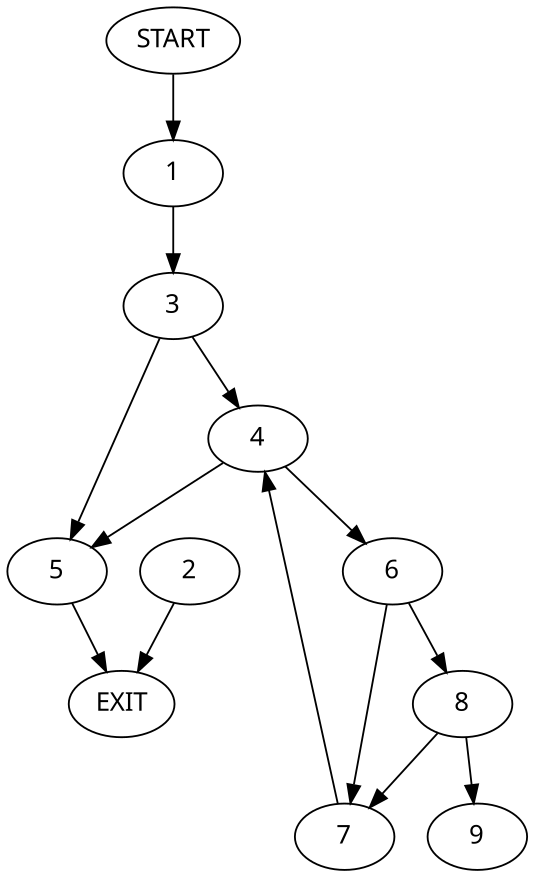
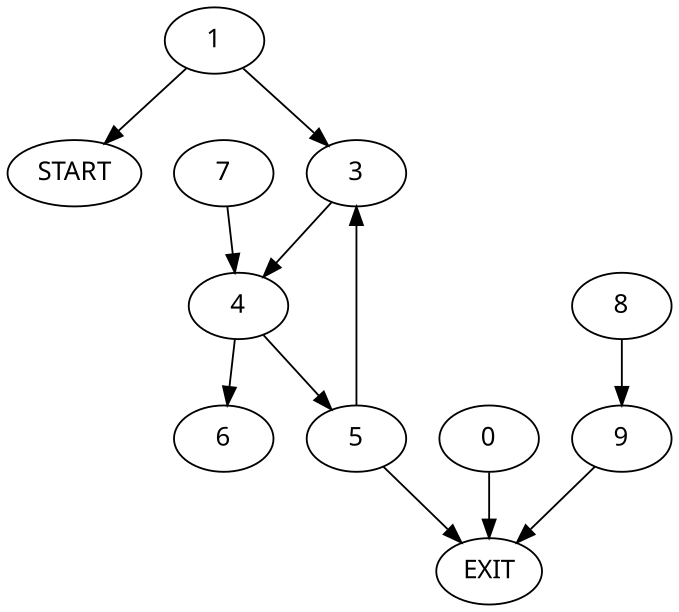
edge "START" -> "1": reversed
edge "3" -> "5": reversed
edge "9" -> "EXIT": added
node "2": label "2" -> "0"
edge "6" -> "8": removed
edge "6" -> "7": removed
edge "8" -> "7": removed
